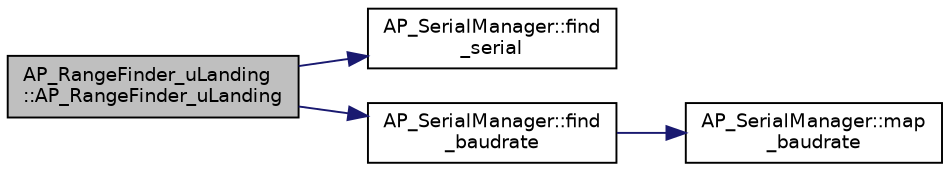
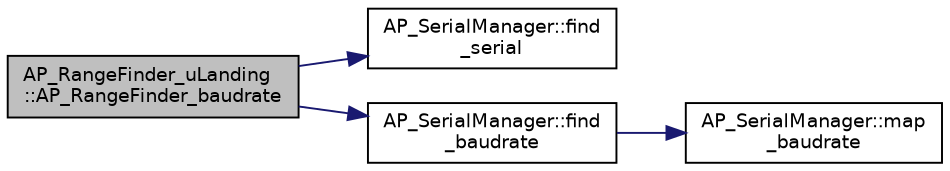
node "AP_RangeFinder_uLanding ::AP_RangeFinder_uLanding": label "AP_RangeFinder_uLanding ::AP_RangeFinder_uLanding" -> "AP_RangeFinder_uLanding ::AP_RangeFinder_baudrate"
